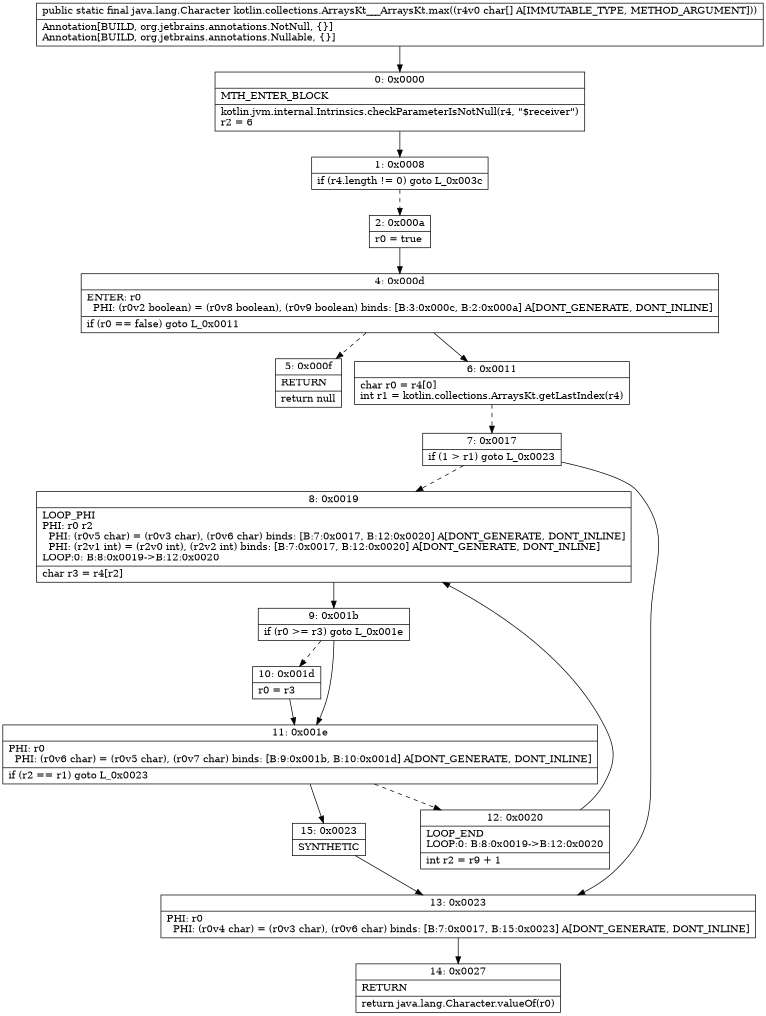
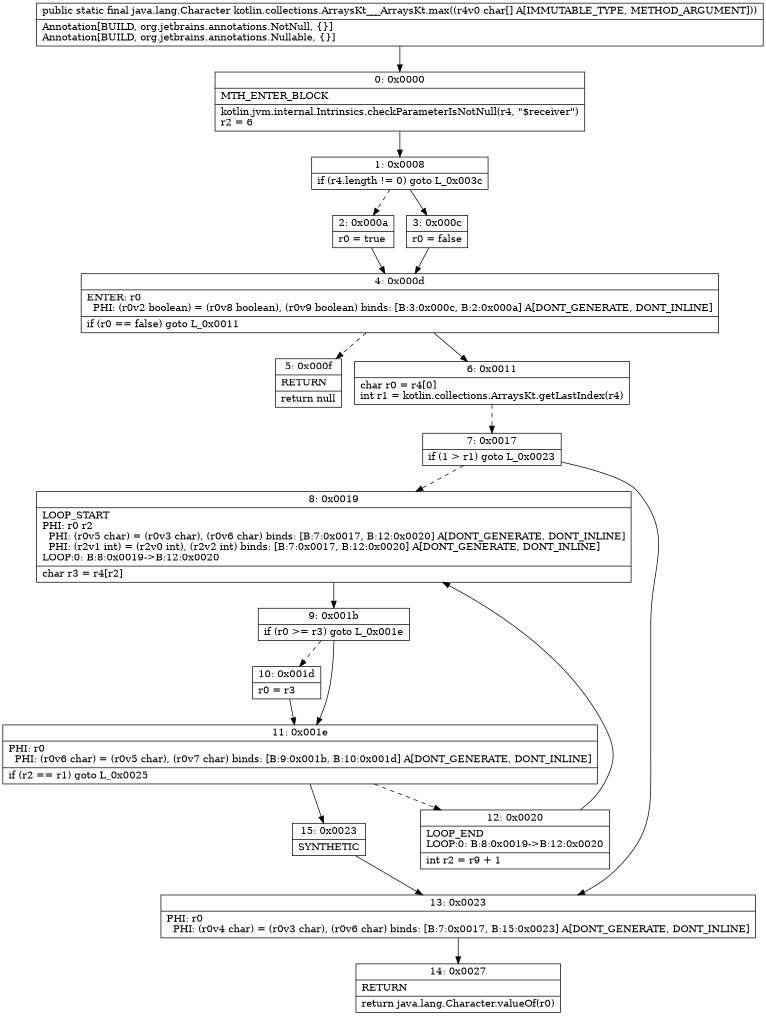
node "3: 0x000c": added
node "8: 0x0019": text "LOOP_PHI" -> "LOOP_START"
node "11: 0x001e": text "if (r2 == r1) goto L_0x0023" -> "if (r2 == r1) goto L_0x0025"
